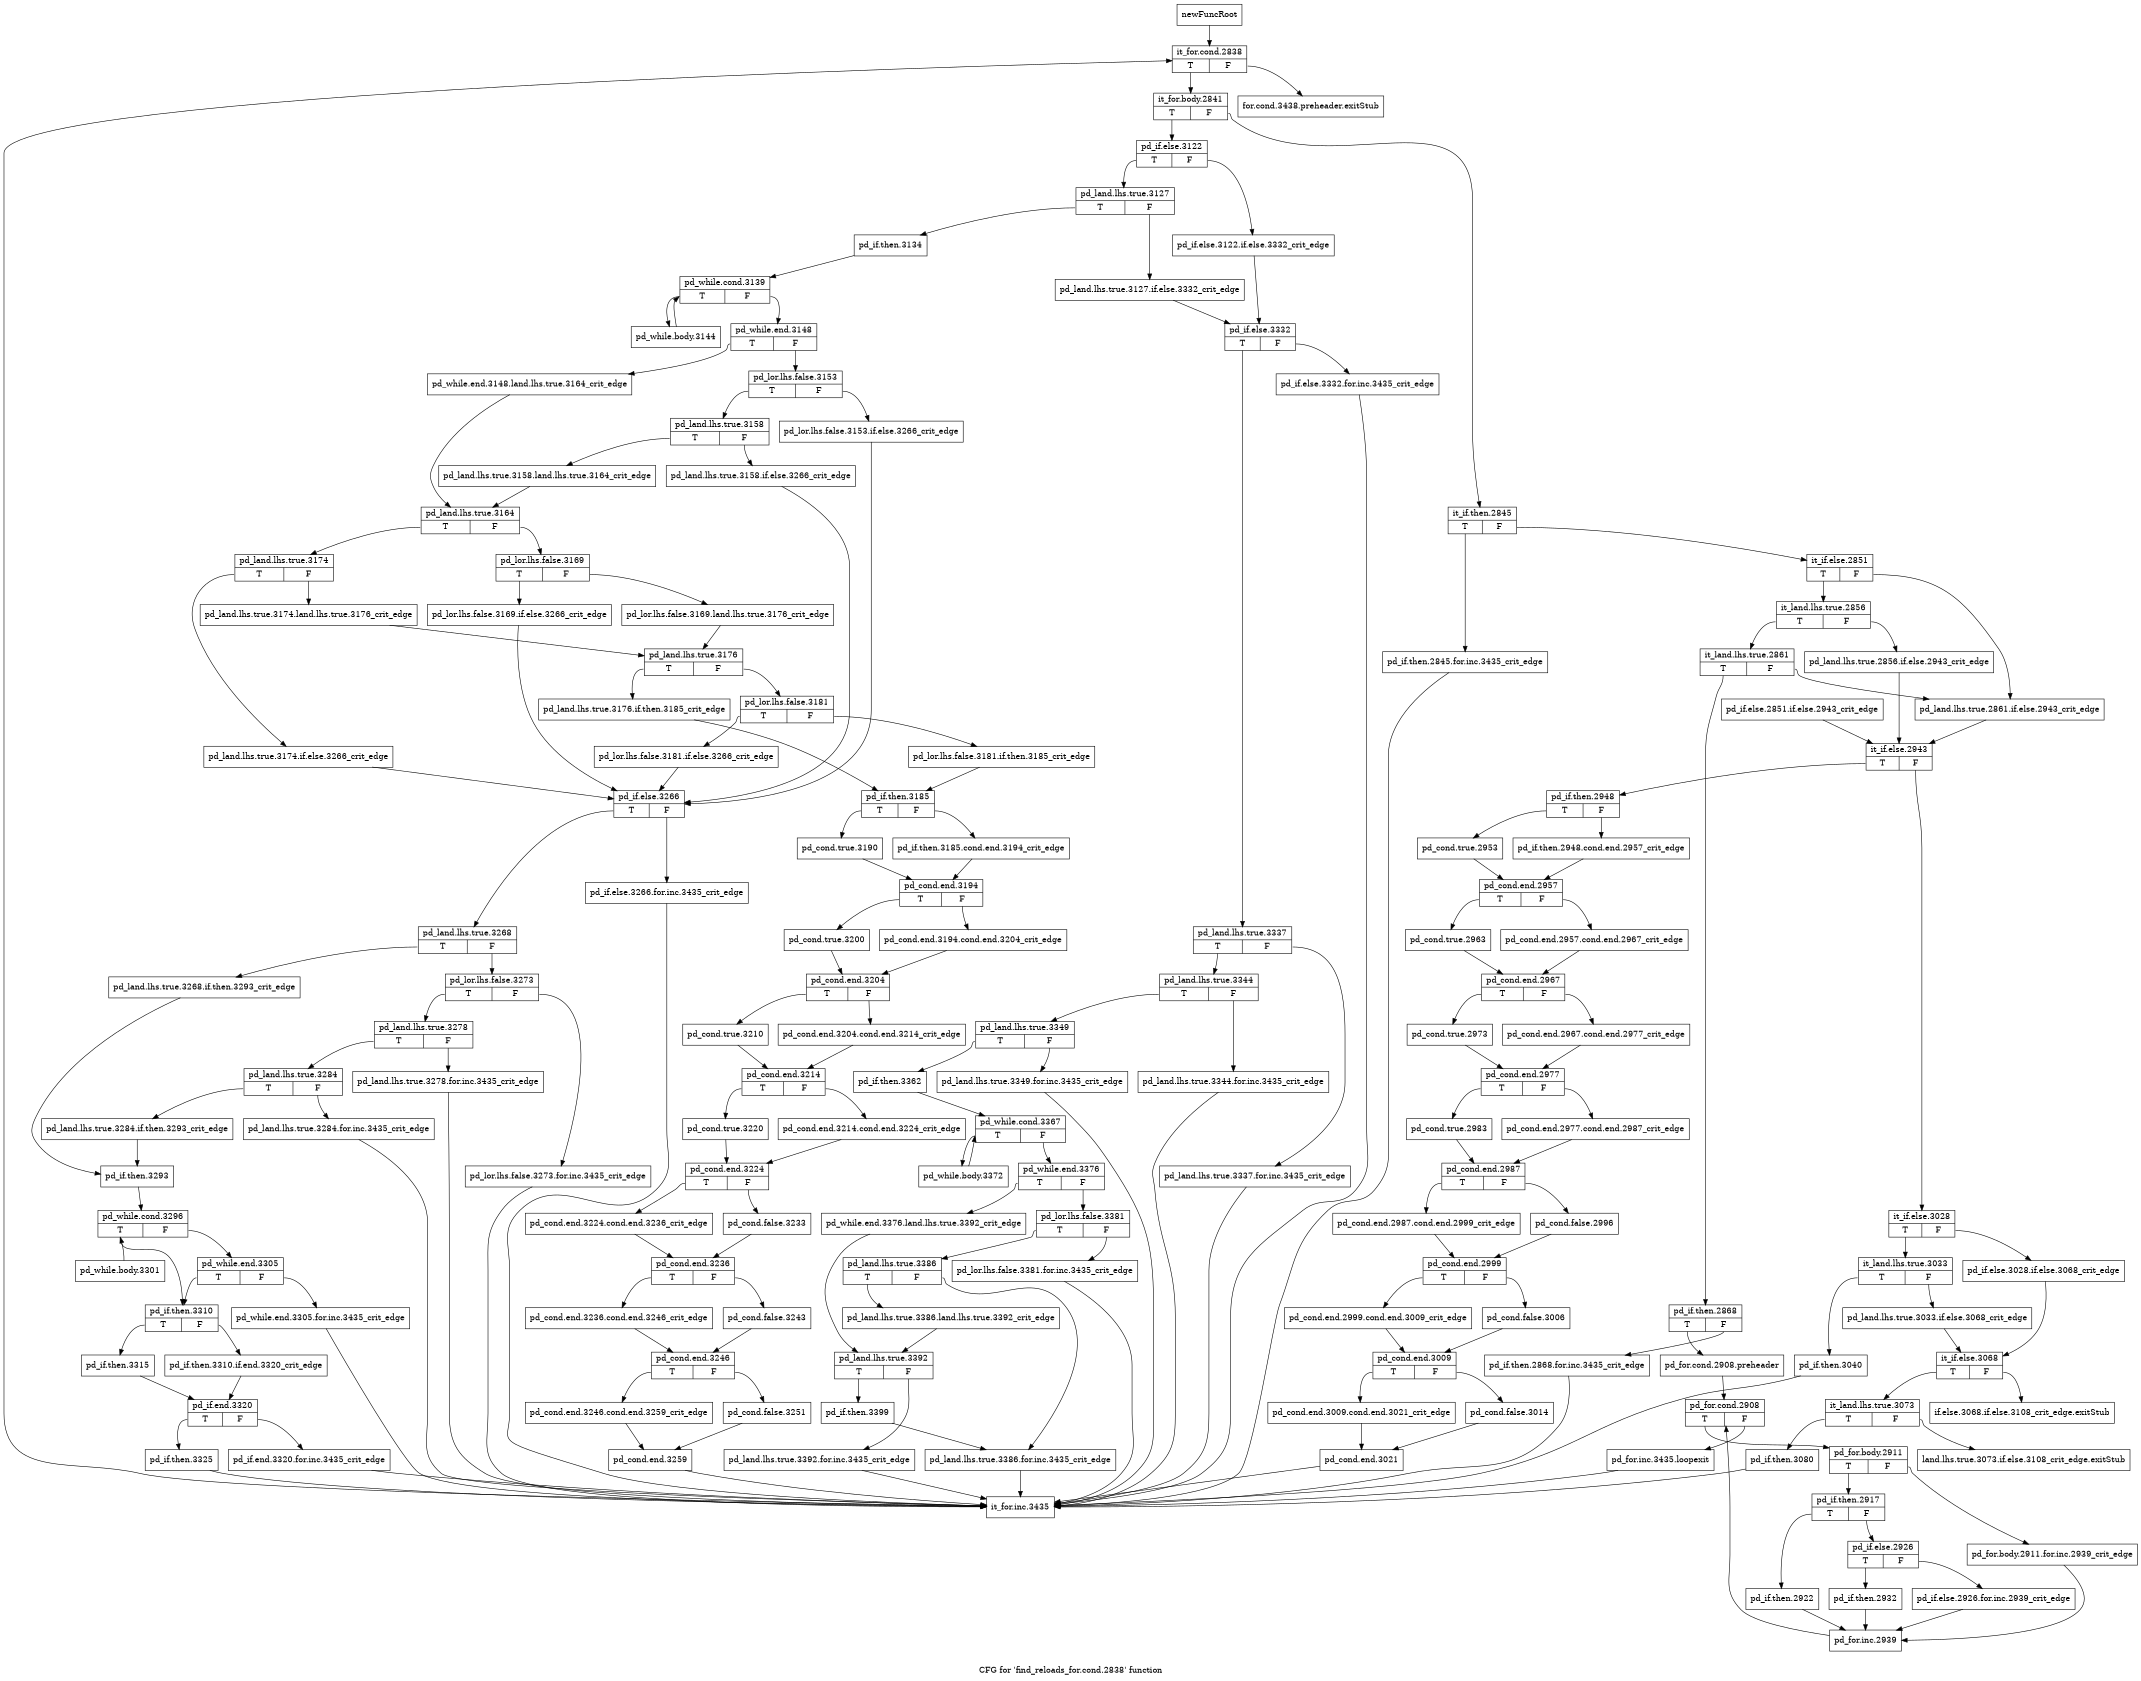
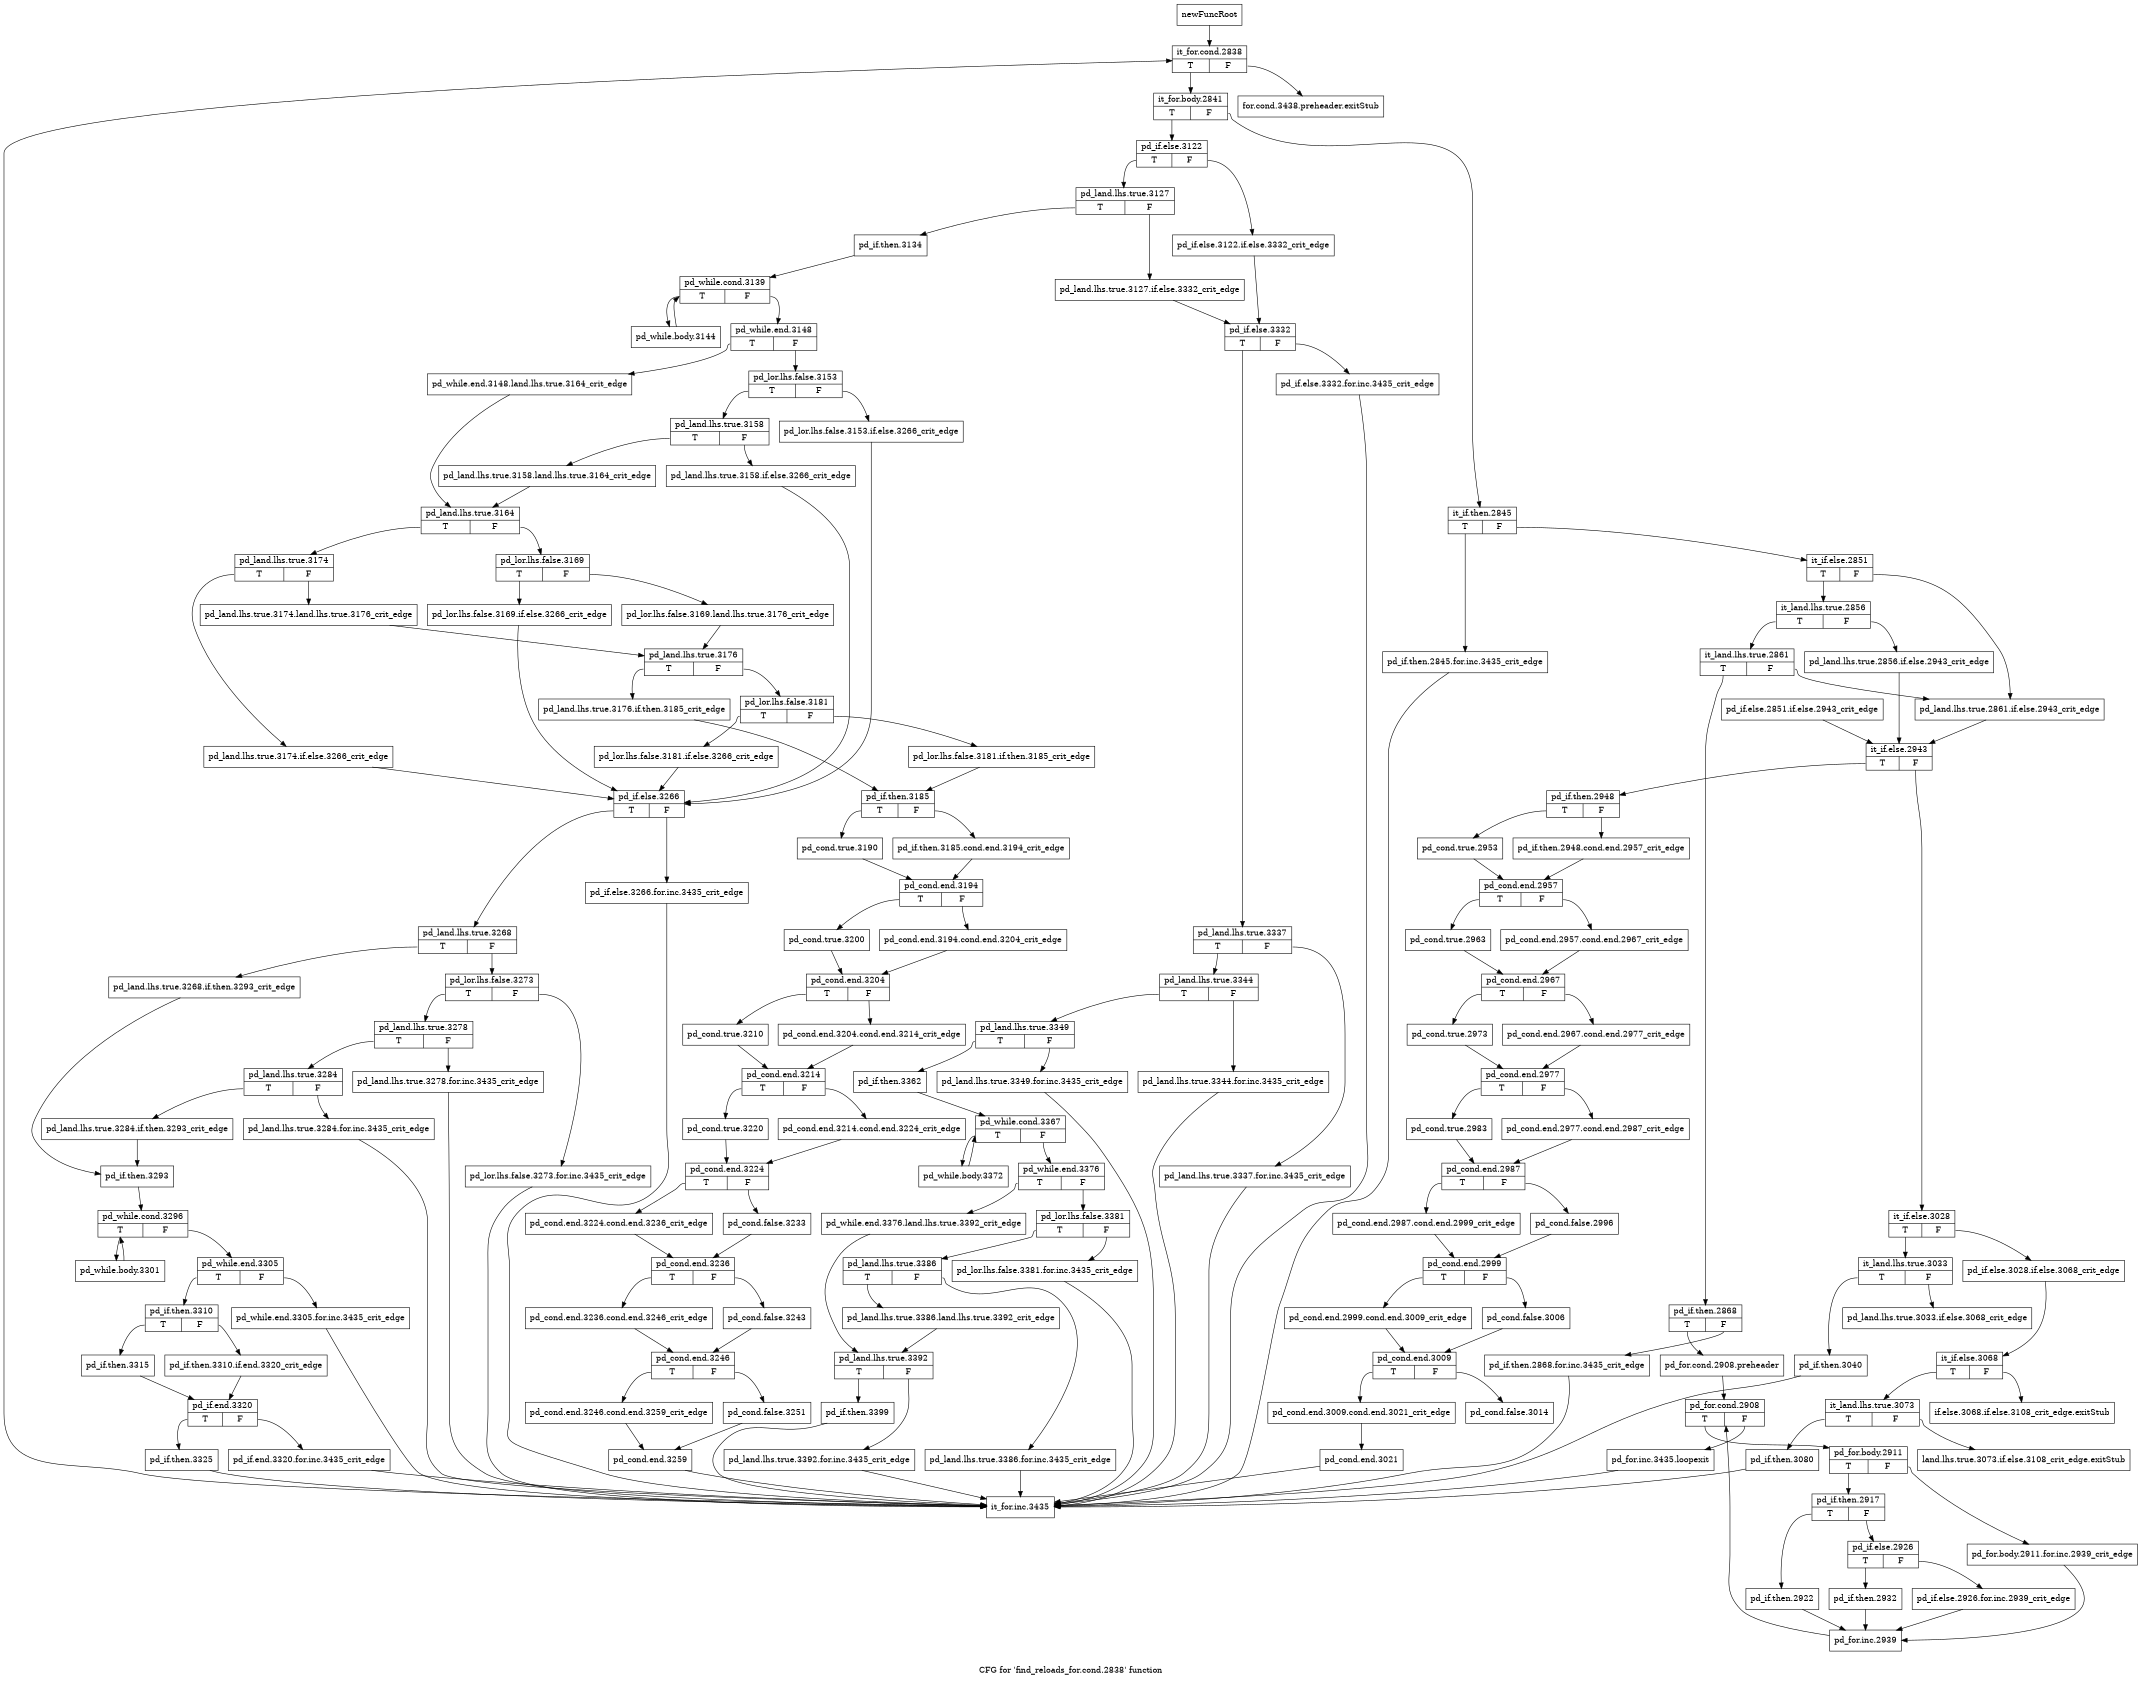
edge "pd_while.cond.3296" -> "pd_if.then.3310": now "pd_while.cond.3296" -> "pd_while.body.3301"
edge "pd_land.lhs.true.3033.if.else.3068_crit_edge" -> "it_if.else.3068": removed
edge "pd_if.then.3399" -> "pd_land.lhs.true.3386.for.inc.3435_crit_edge": now "pd_if.then.3399" -> "it_for.inc.3435"
edge "pd_cond.false.3014" -> "pd_cond.end.3021": removed
